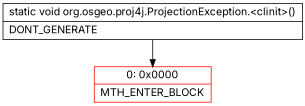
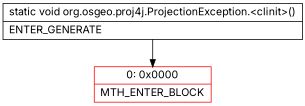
node "static void org.osgeo.proj4j.ProjectionException.<clinit>()": text "DONT_GENERATE" -> "ENTER_GENERATE"
